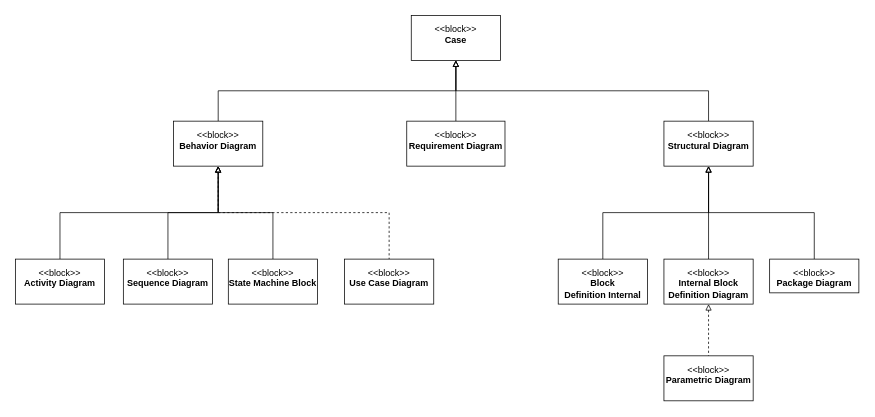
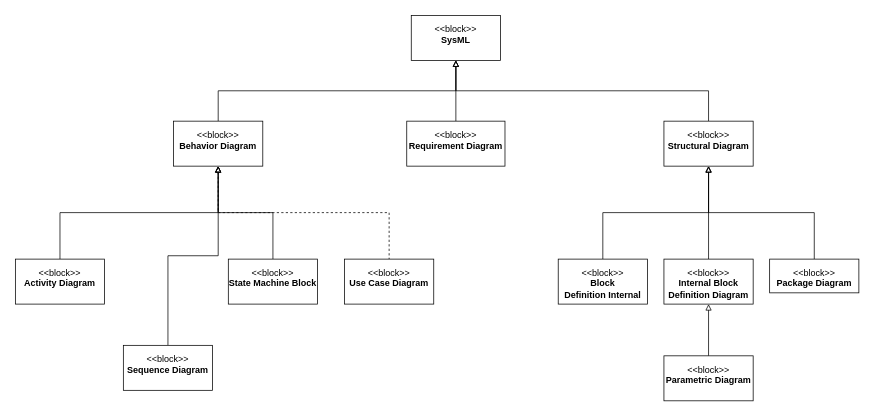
node "<<block>> Case": label "<<block>> Case" -> "<<block>> SysML"
node "<<block>> Sequence Diagram": moved (168, 282) -> (168, 368)
edge "<<block>> Parametric Diagram" -> "<<block>> Internal Block Definition Diagram": style dashed -> solid
